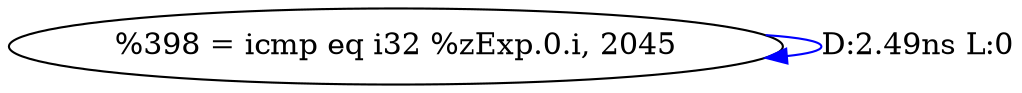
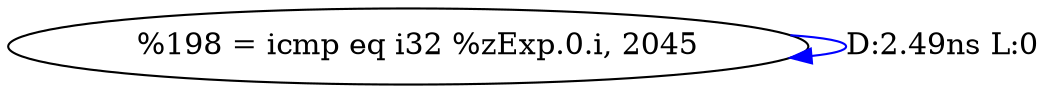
node "%398 = icmp eq i32 %zExp.0.i, 2045": label "%398 = icmp eq i32 %zExp.0.i, 2045" -> "%198 = icmp eq i32 %zExp.0.i, 2045"
